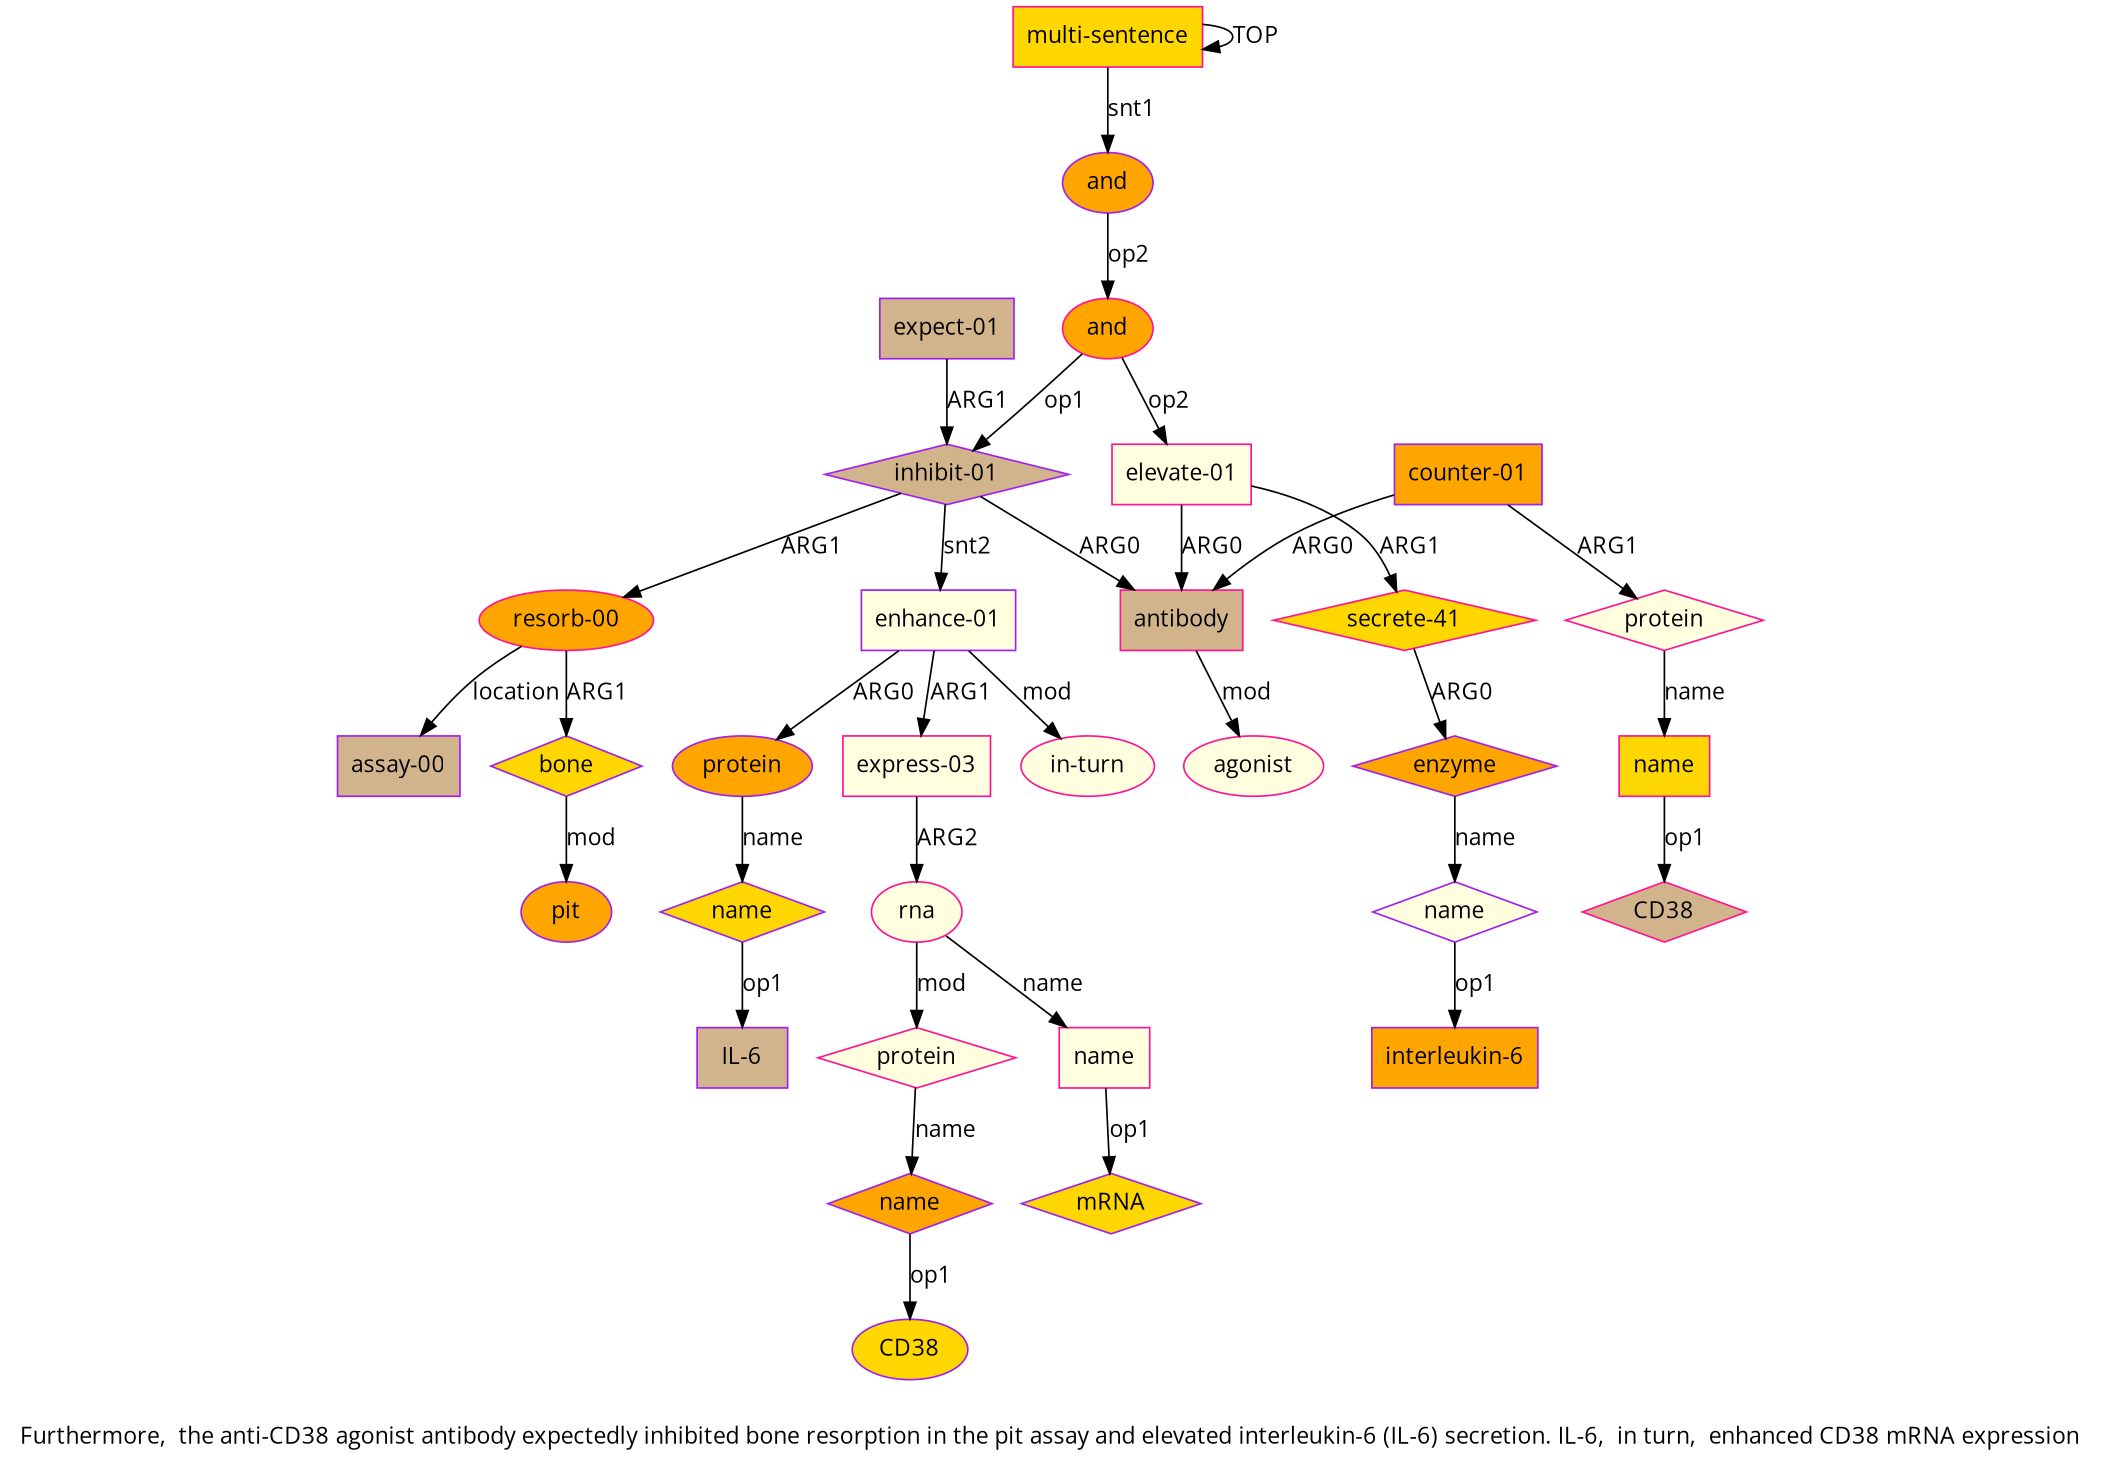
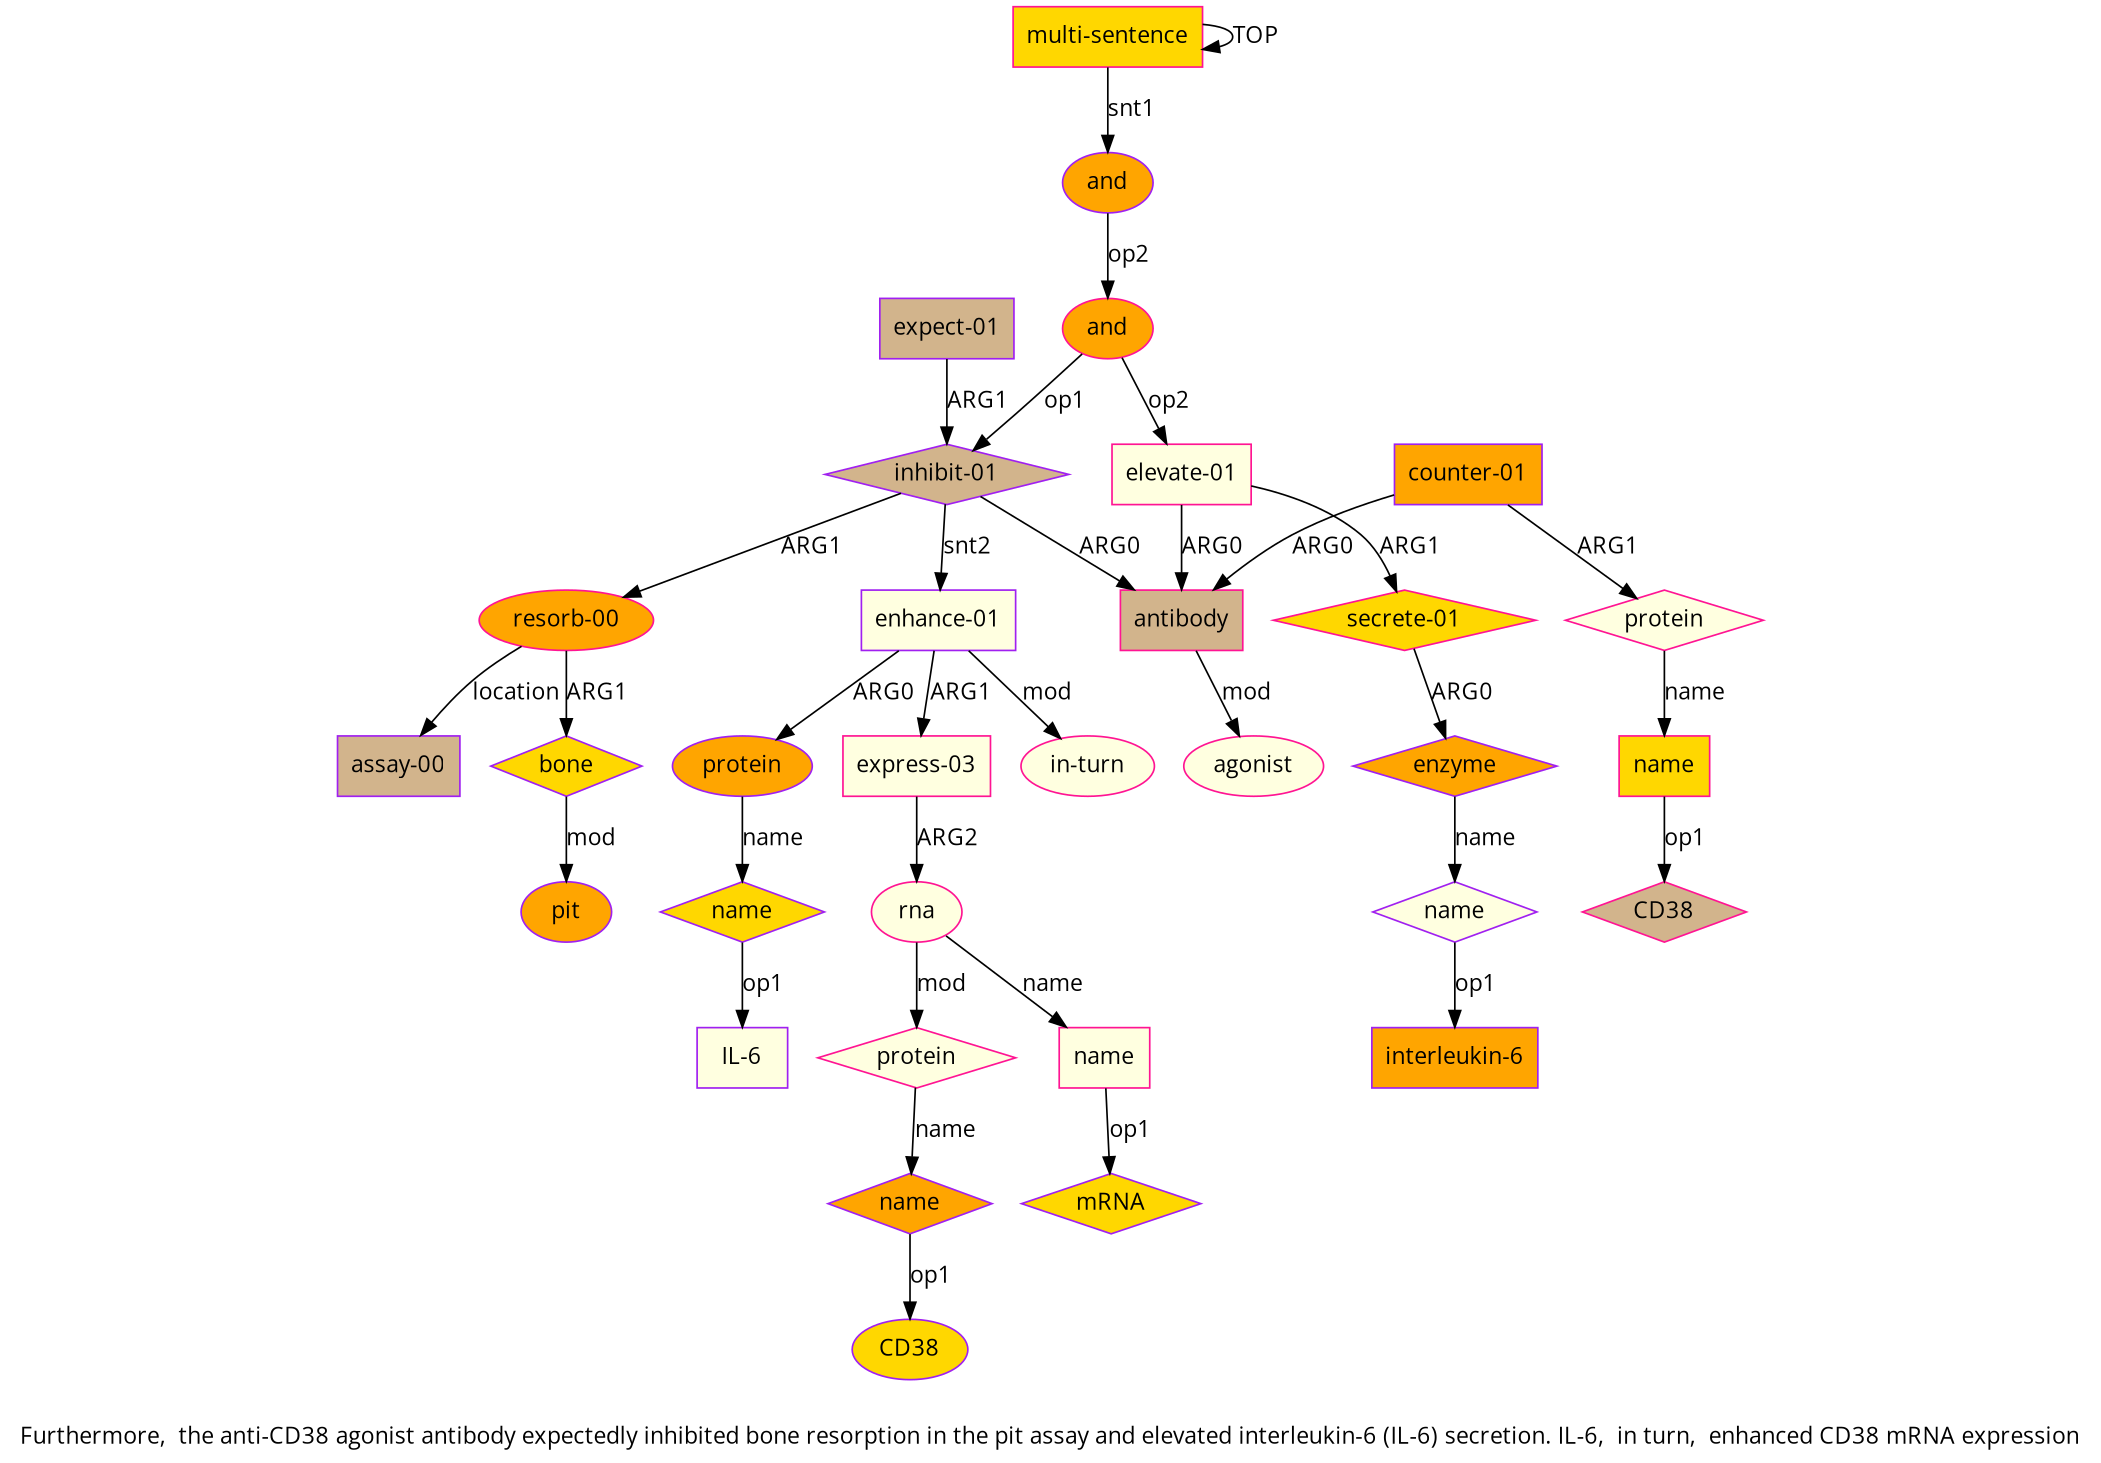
node "secrete-41": label "secrete-41" -> "secrete-01"
node "IL-6": fillcolor tan -> lightyellow
